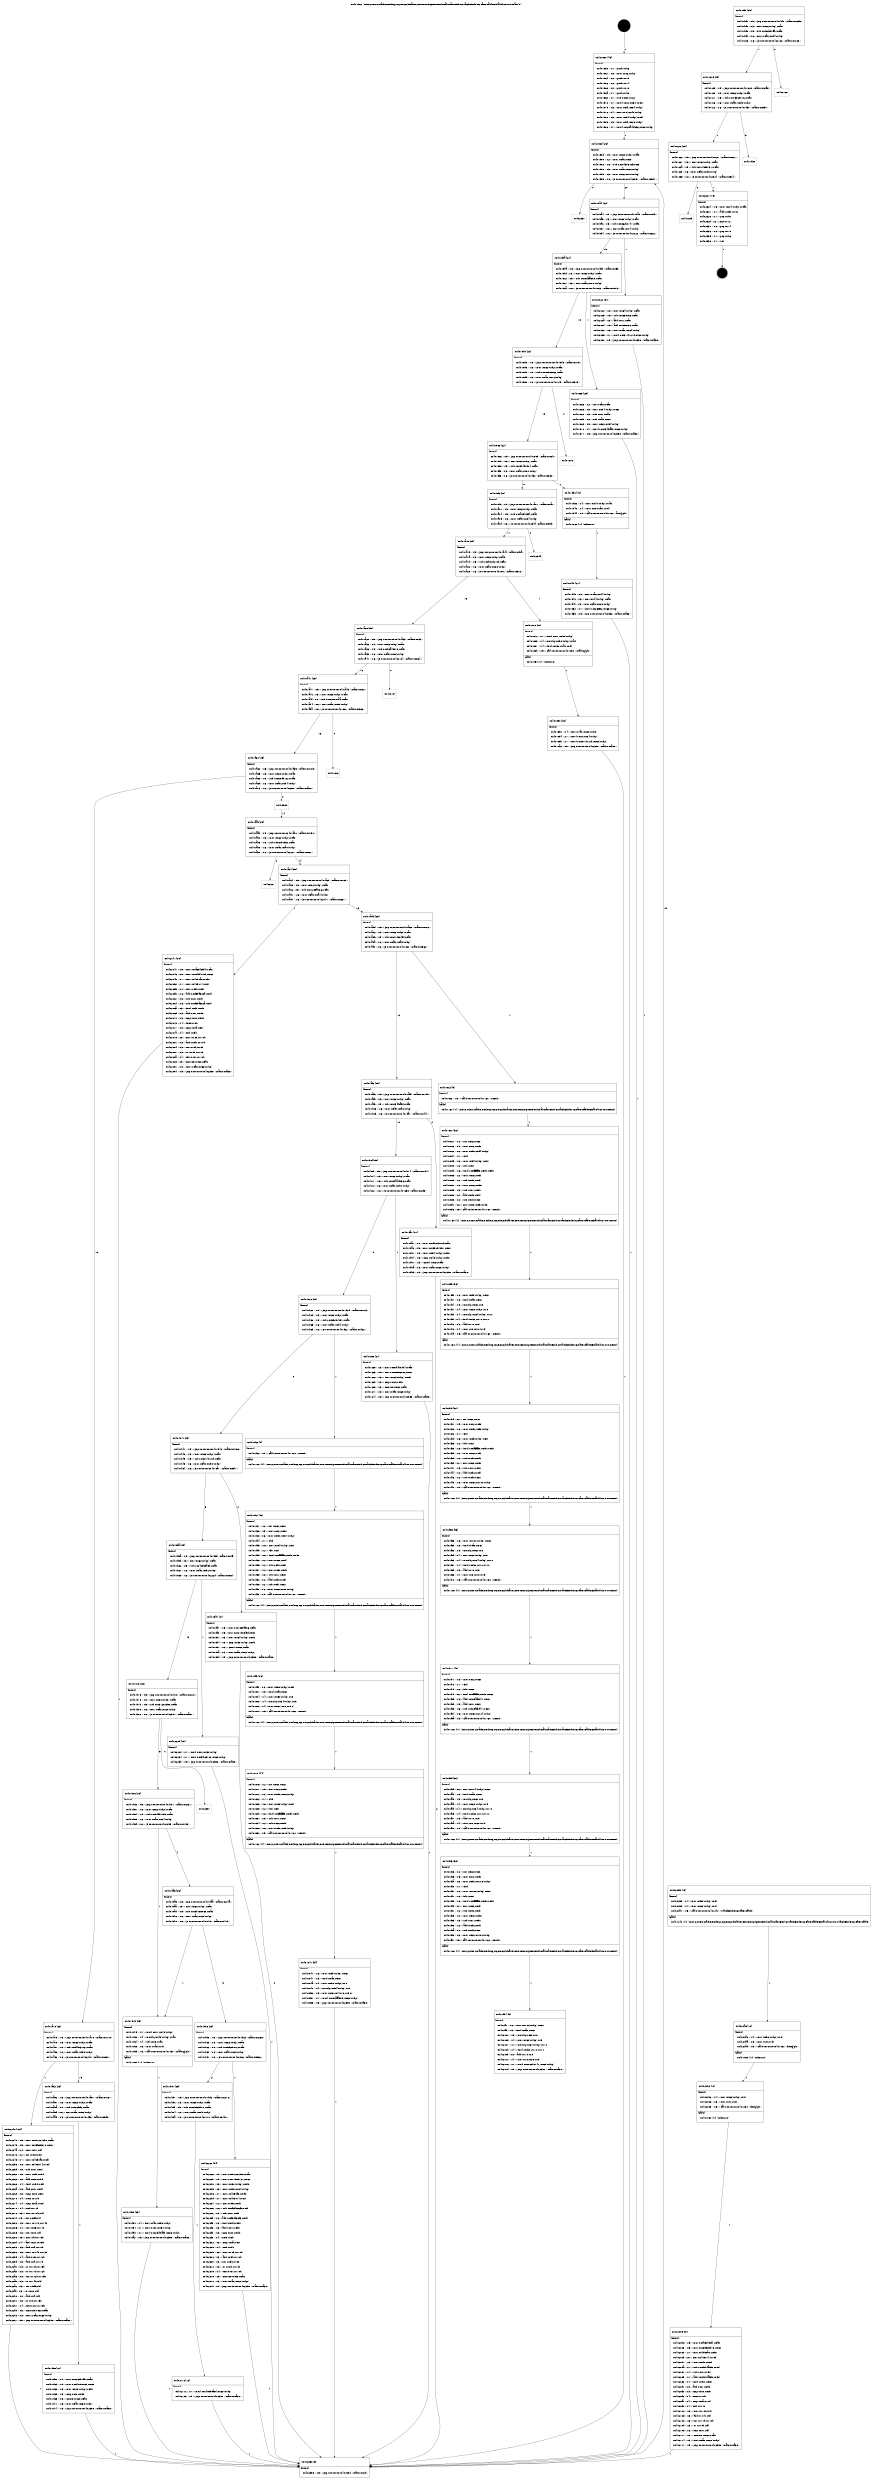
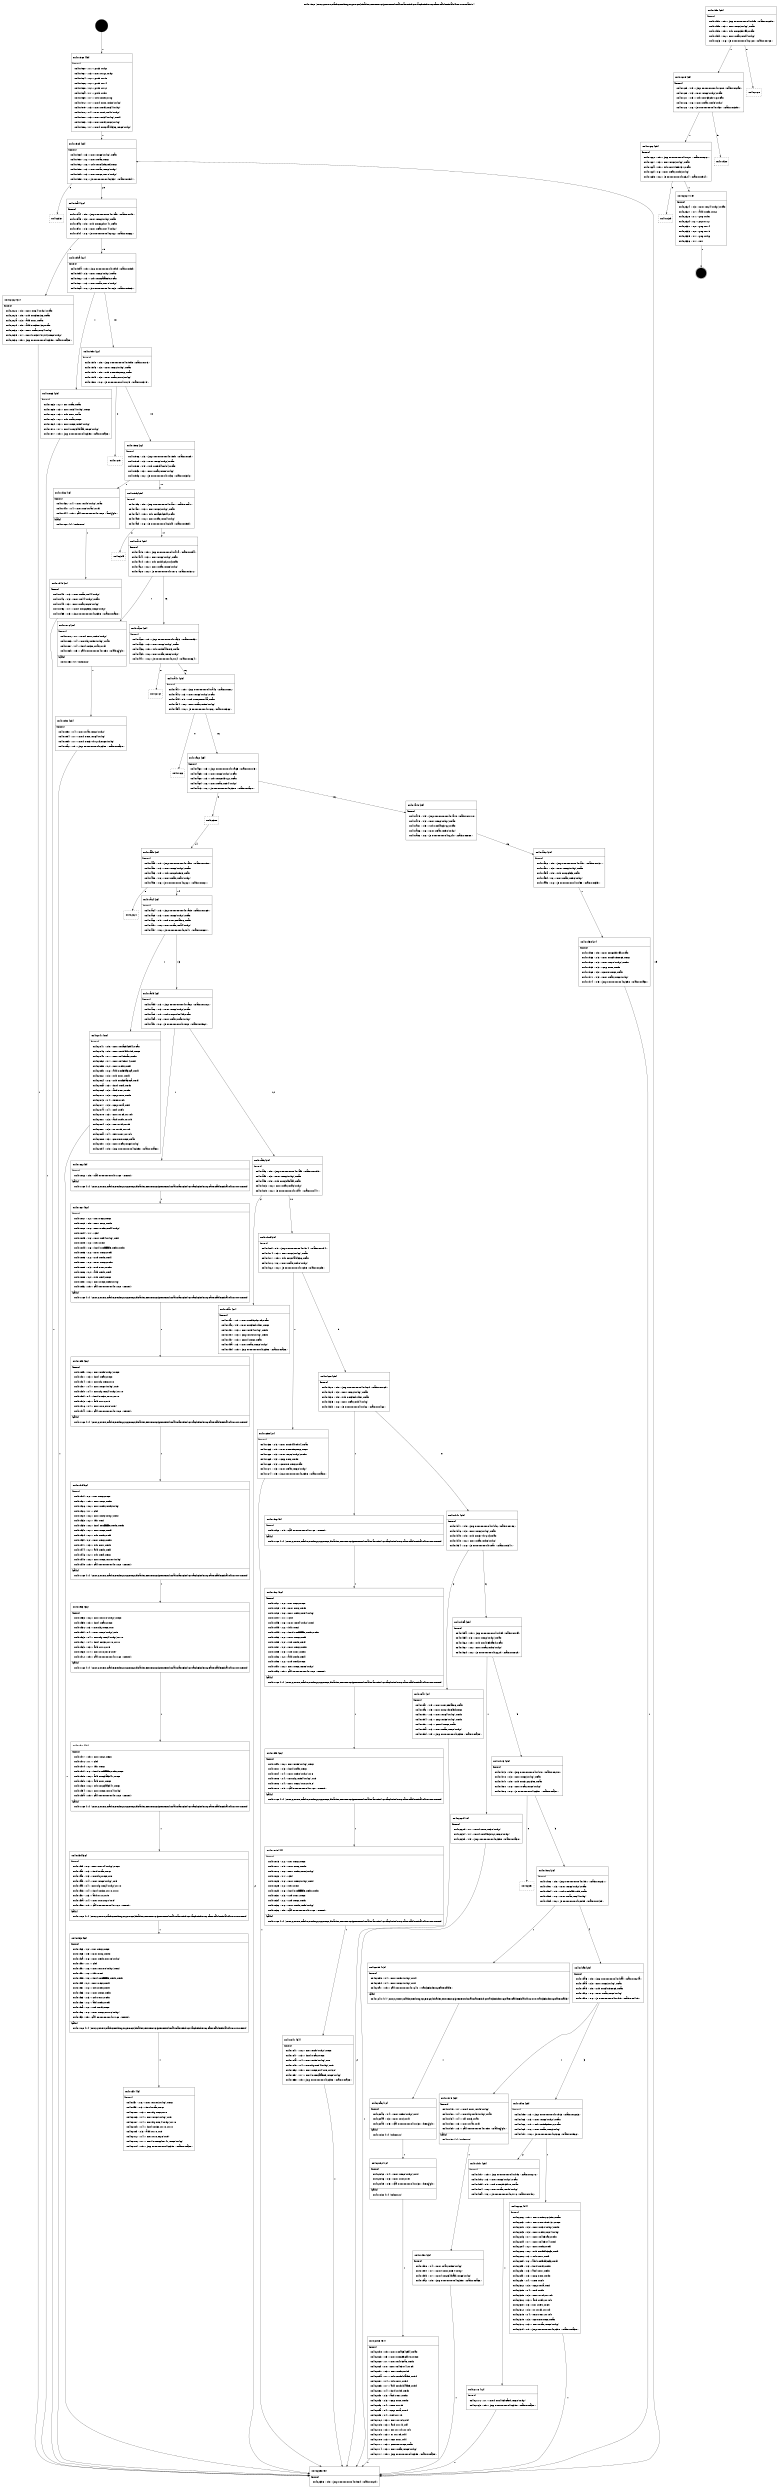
edge "0x401b8c [25]" -> "0x401d79 [23]": now "0x401b8c [25]" -> "0x402099 [13]"
node "0x402240 [134]": removed
